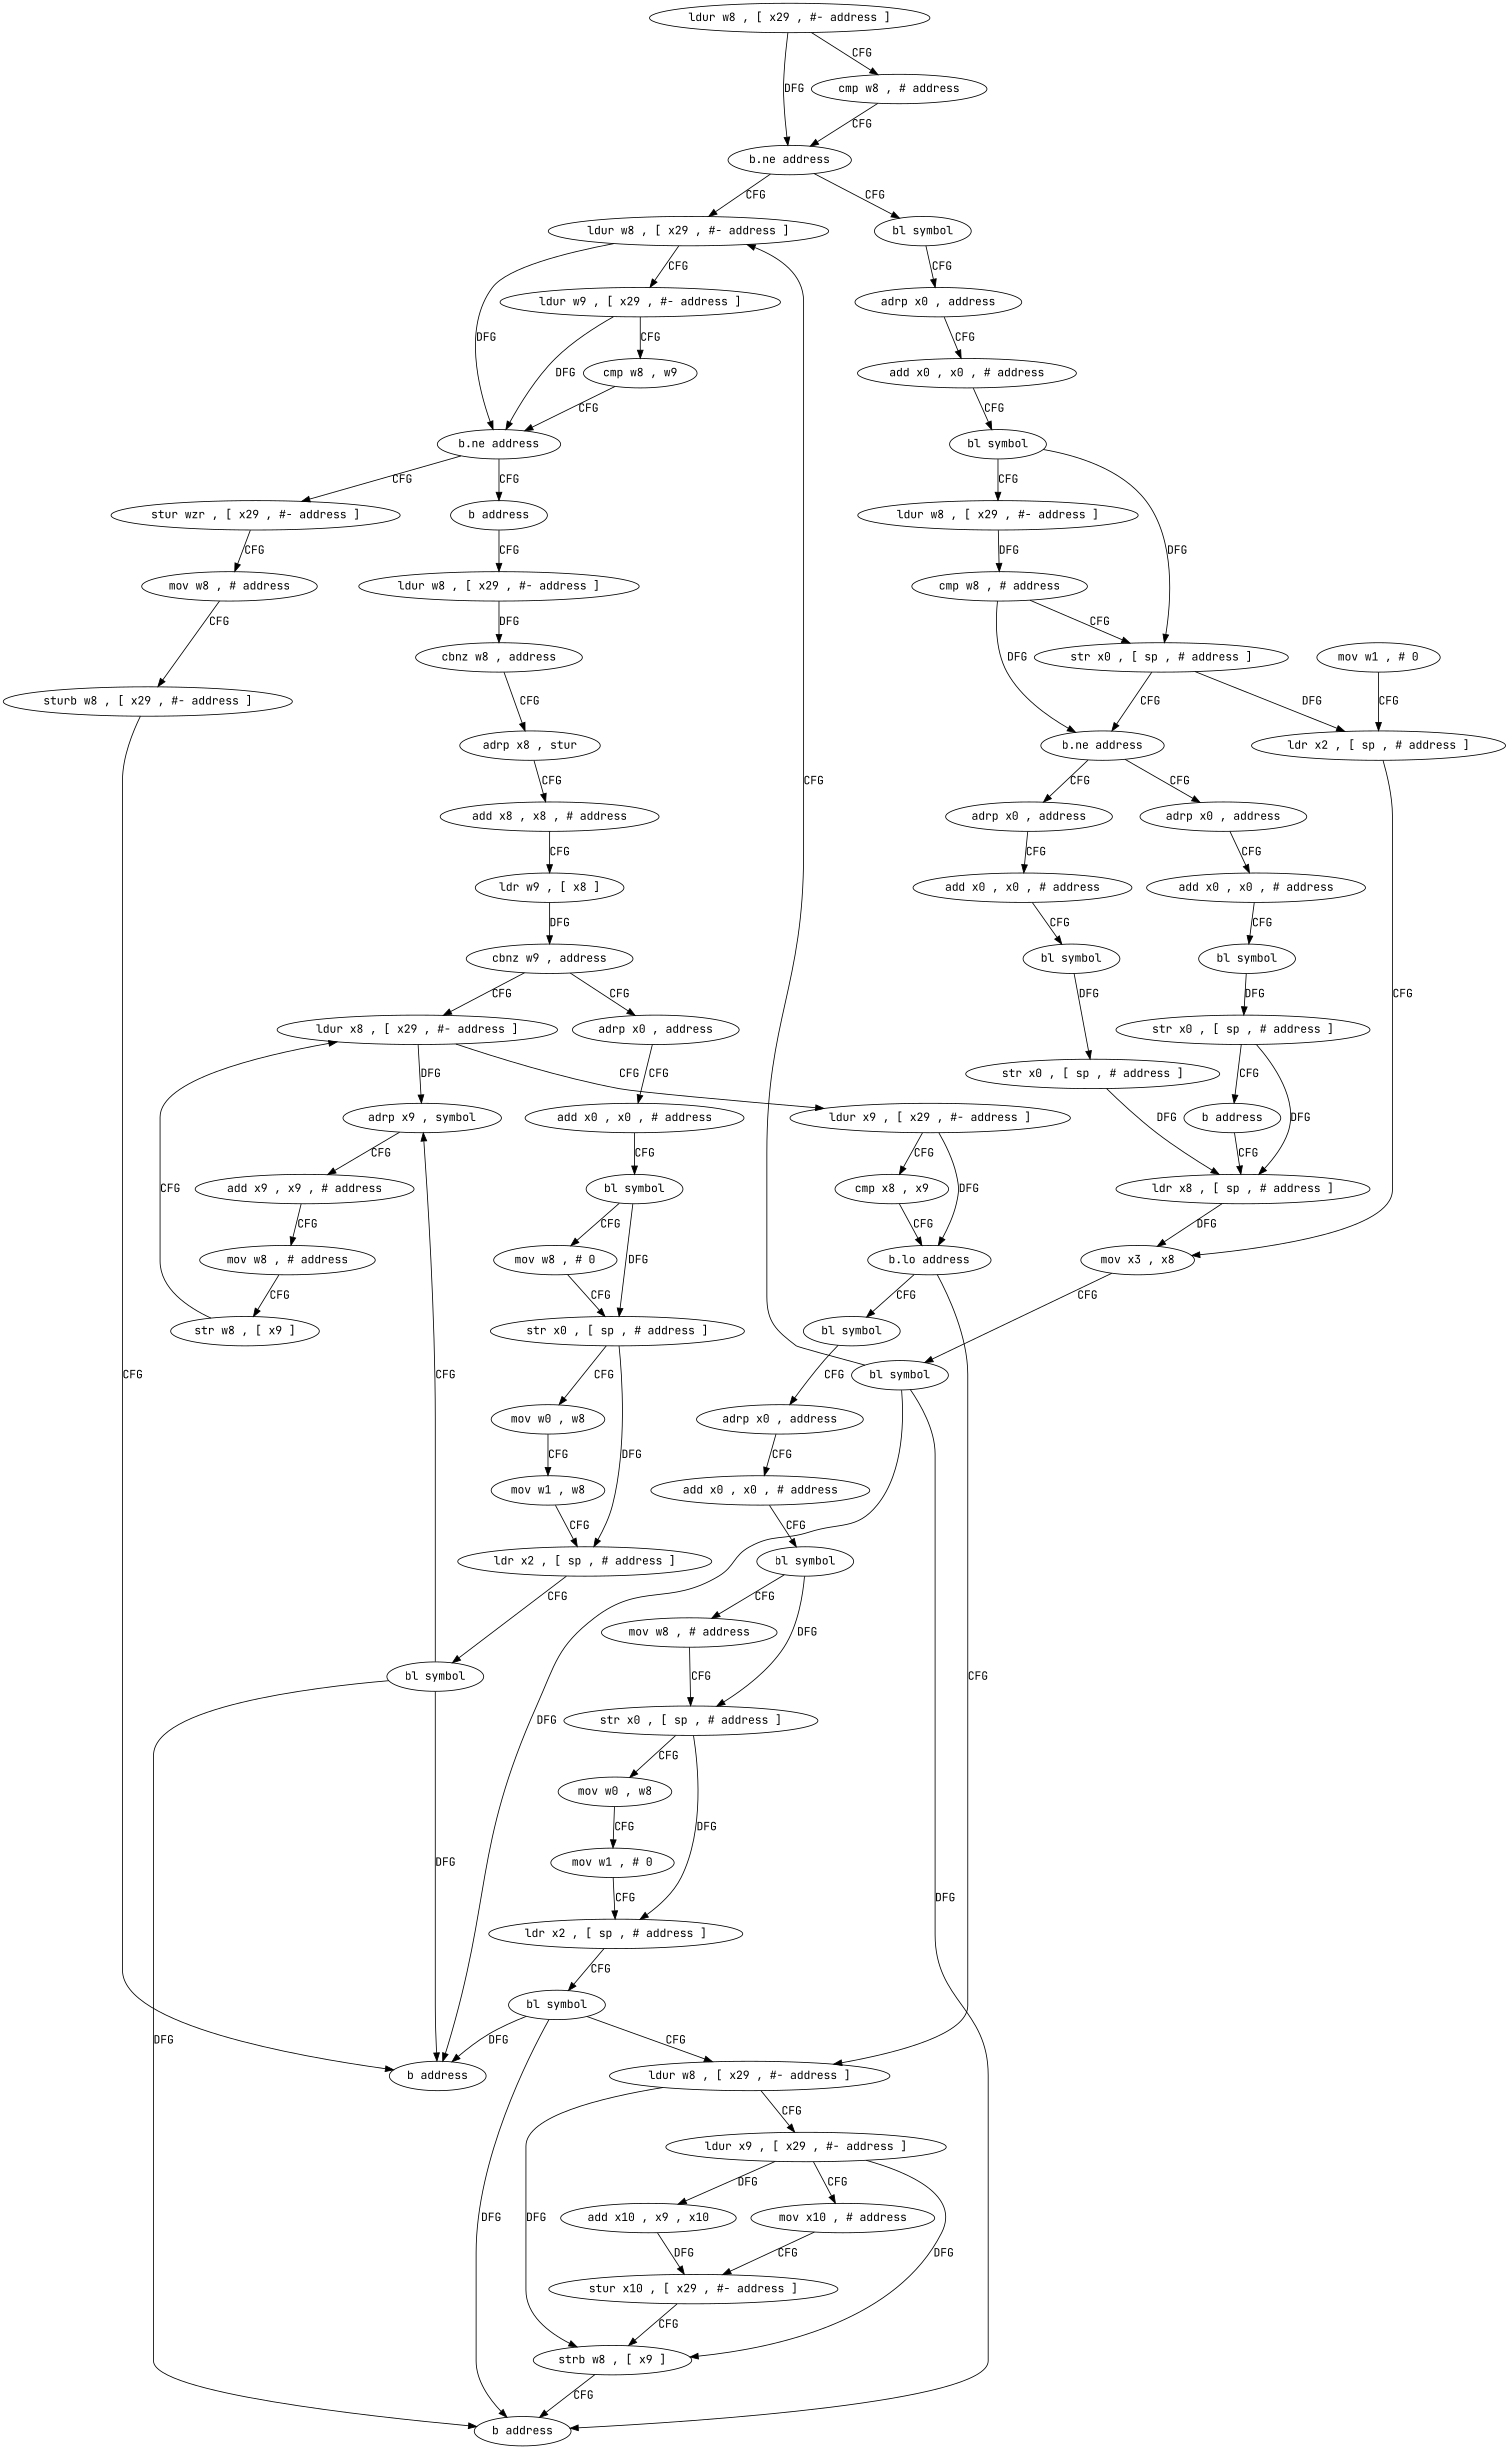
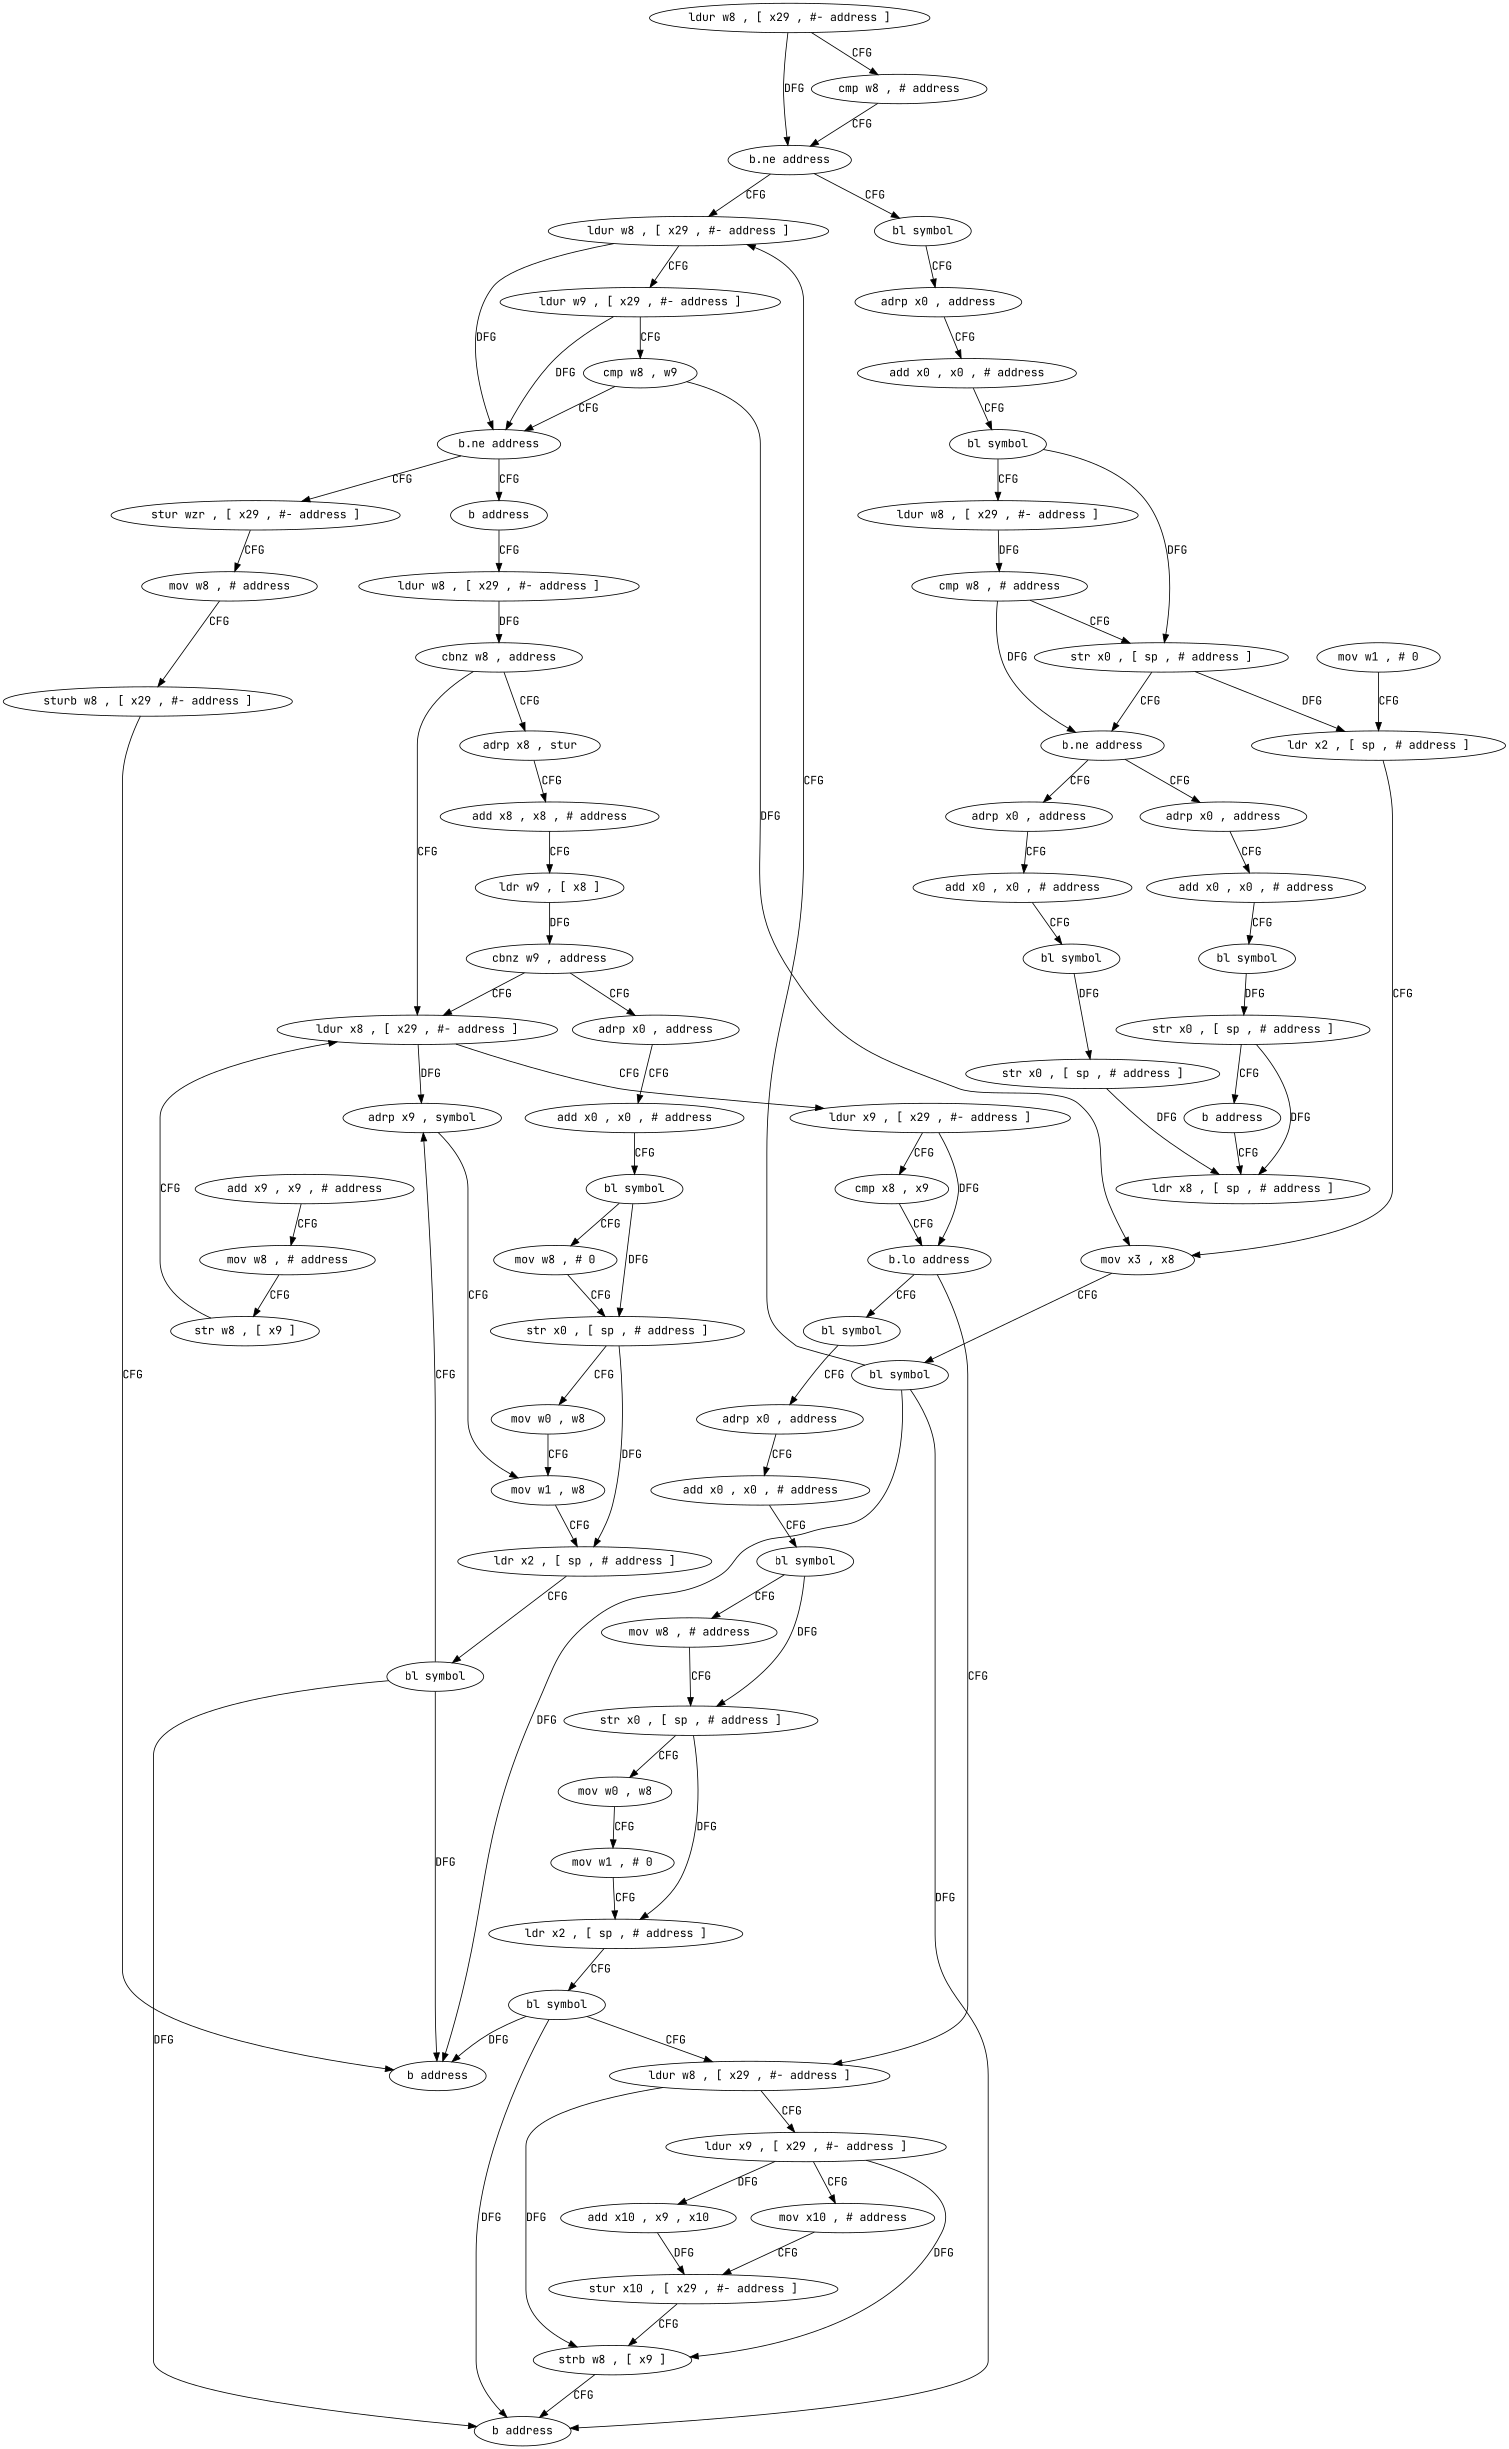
edge "cbnz w8 , address" -> "ldur x8 , [ x29 , #- address ]": added, label "CFG"
edge "adrp x9 , symbol" -> "add x9 , x9 , # address": now "adrp x9 , symbol" -> "mov w1 , w8"
edge "ldr x8 , [ sp , # address ]" -> "mov x3 , x8": now "cmp w8 , w9" -> "mov x3 , x8"
